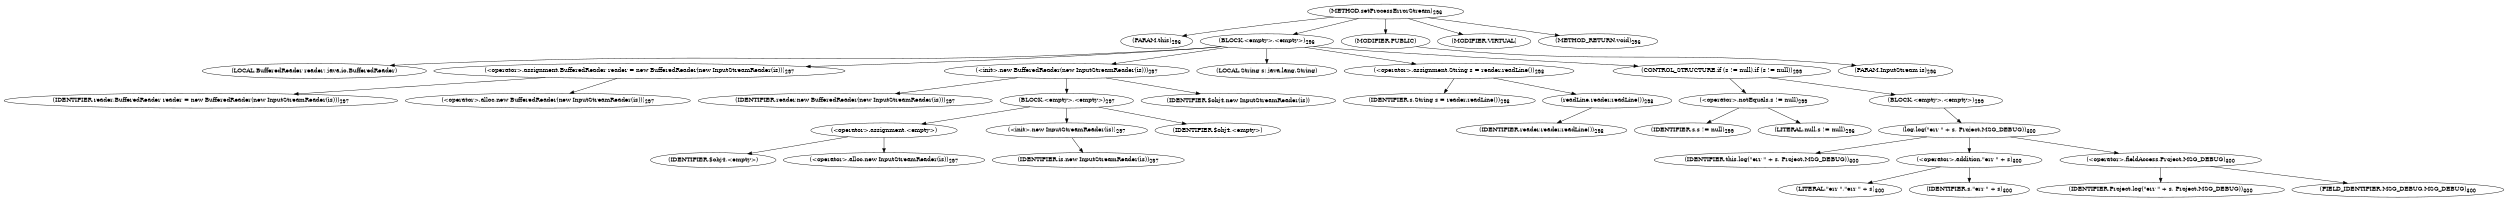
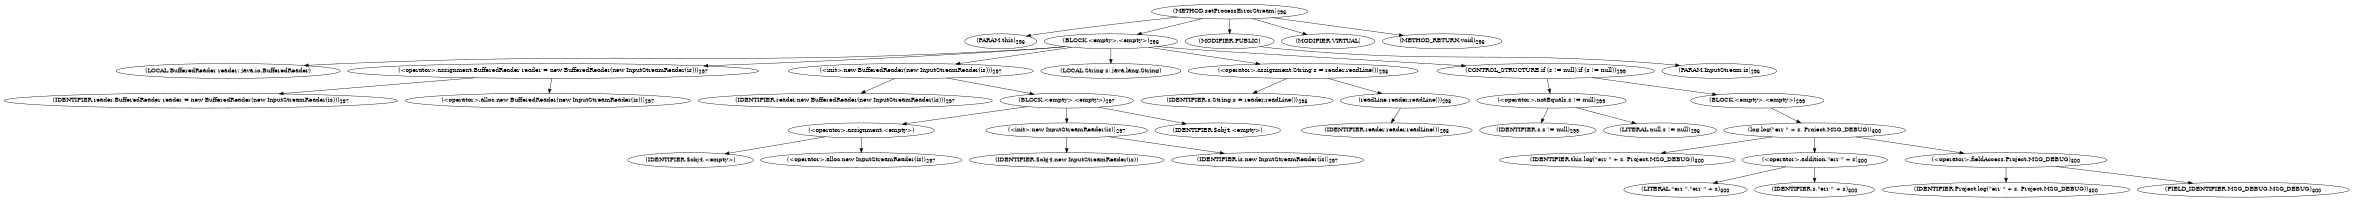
edge "(<init>,new BufferedReader(new InputStreamReader(is)))" -> "(IDENTIFIER,$obj4,new InputStreamReader(is))": now "(<init>,new InputStreamReader(is))" -> "(IDENTIFIER,$obj4,new InputStreamReader(is))"
